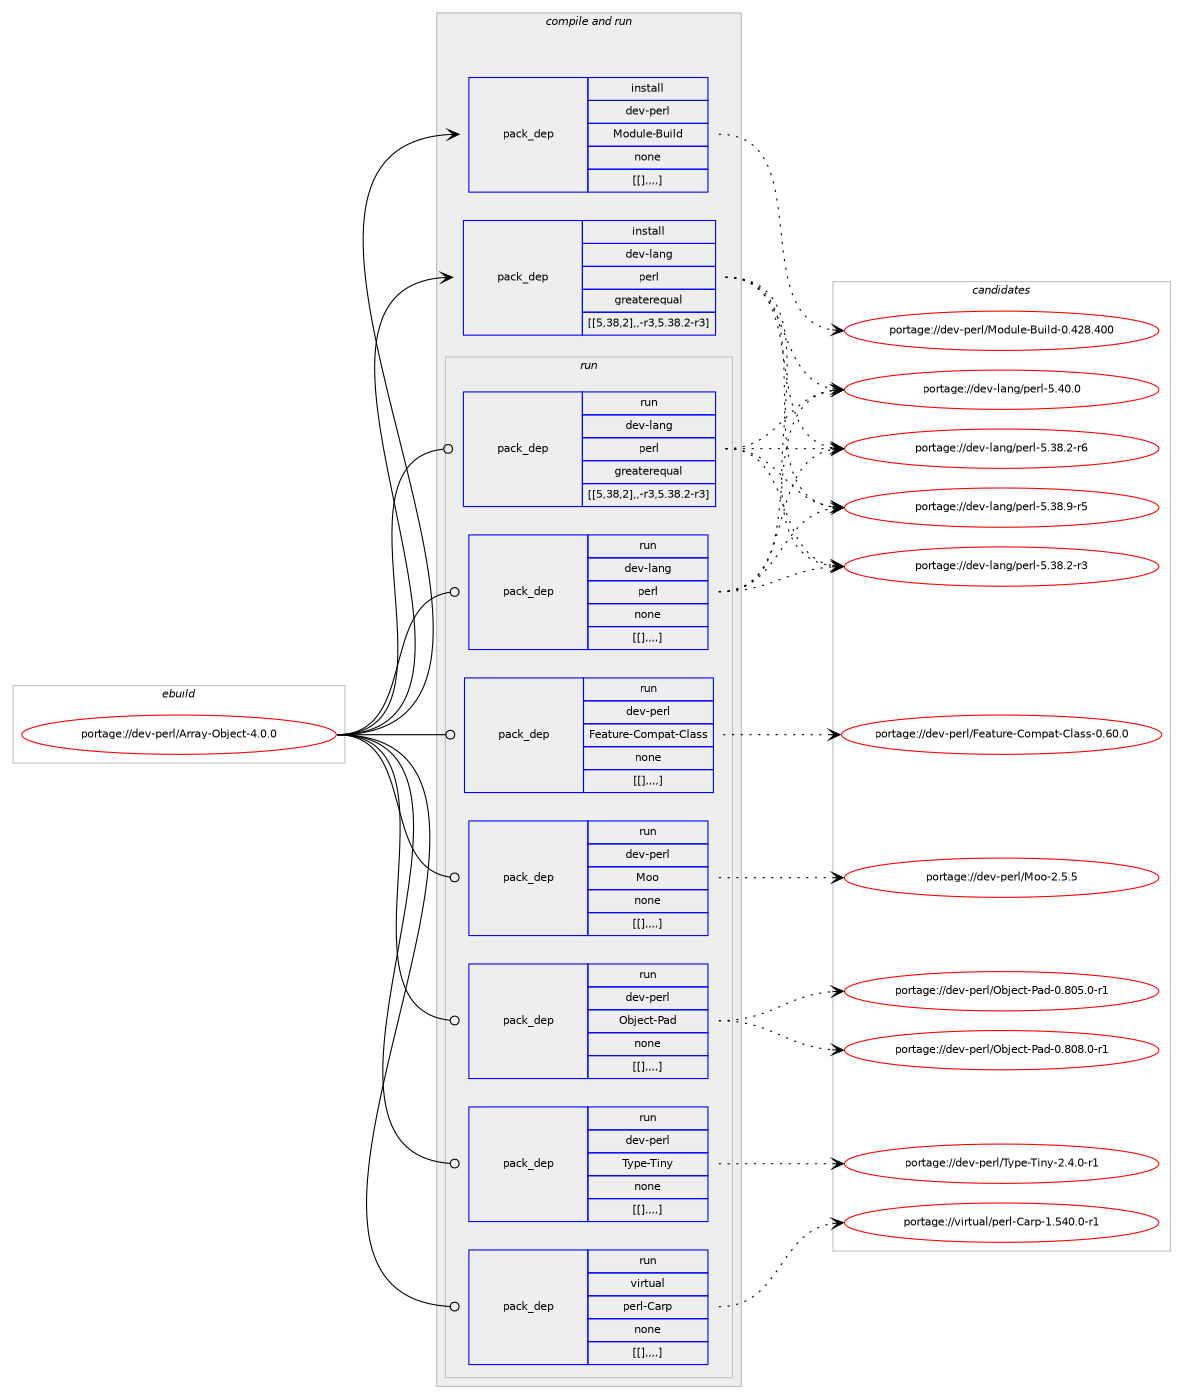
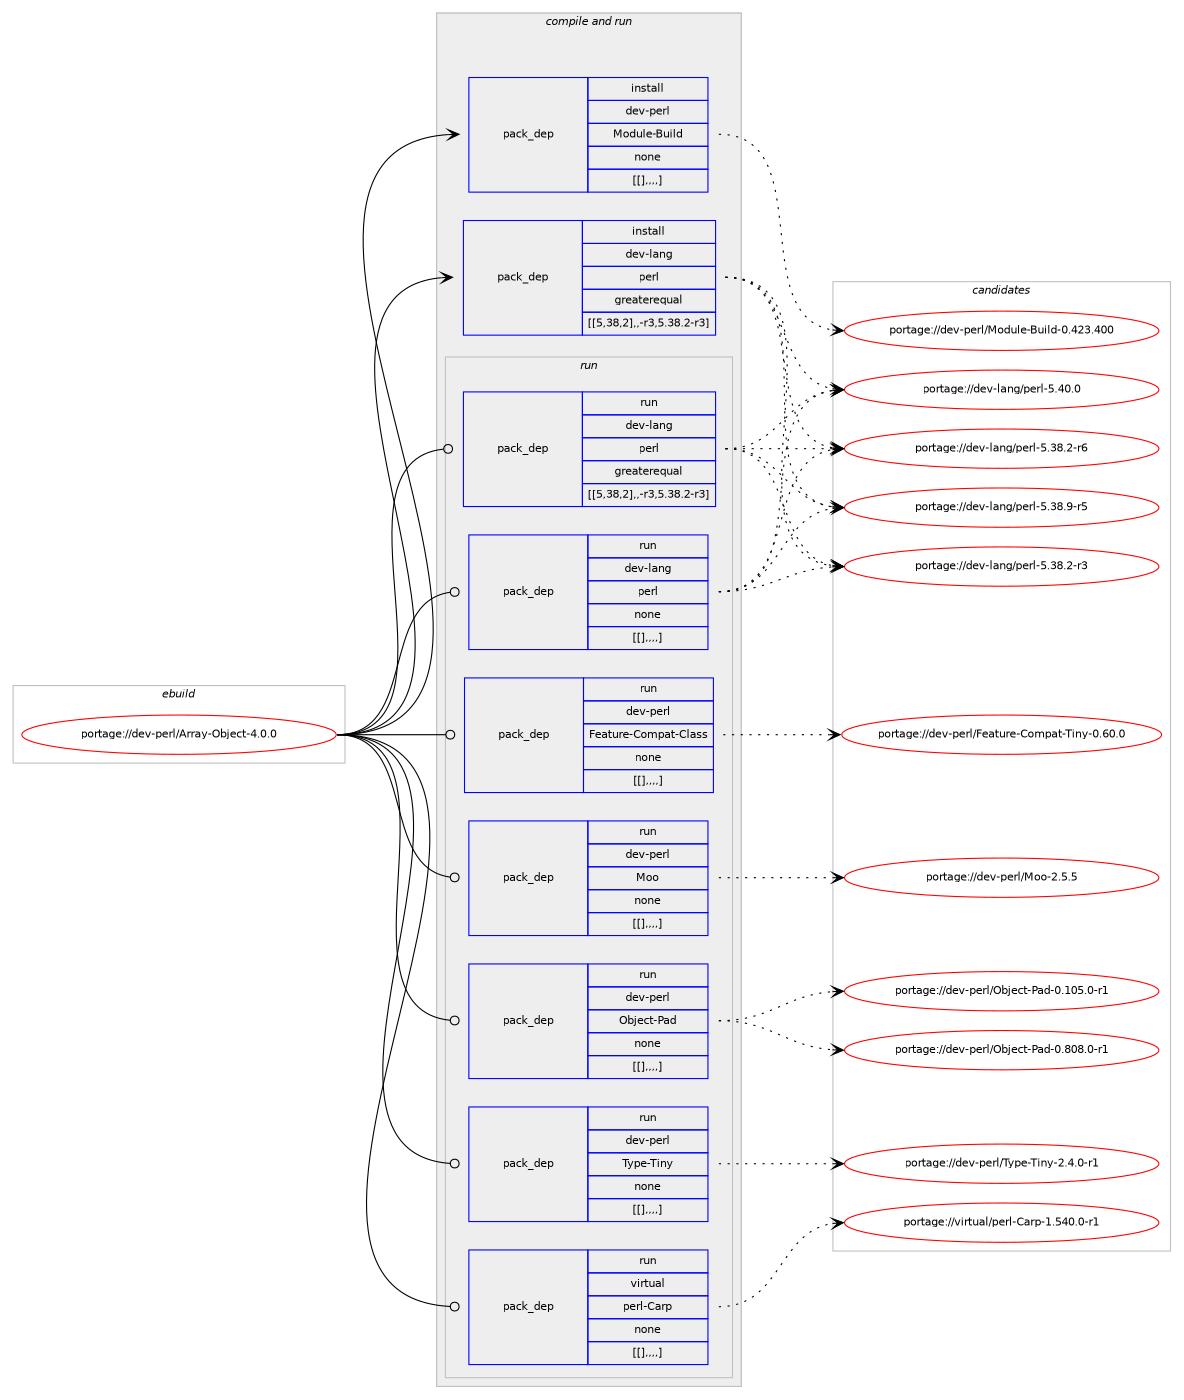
node "portage://dev-perl/Module-Build-0.428.400": label "portage://dev-perl/Module-Build-0.428.400" -> "portage://dev-perl/Module-Build-0.423.400"
node "portage://dev-perl/Feature-Compat-Class-0.60.0": label "portage://dev-perl/Feature-Compat-Class-0.60.0" -> "portage://dev-perl/Feature-Compat-Tiny-0.60.0"
node "portage://dev-perl/Object-Pad-0.805.0-r1": label "portage://dev-perl/Object-Pad-0.805.0-r1" -> "portage://dev-perl/Object-Pad-0.105.0-r1"
